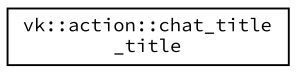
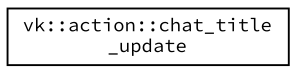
node "vk::action::chat_title _title": label "vk::action::chat_title _title" -> "vk::action::chat_title _update"
